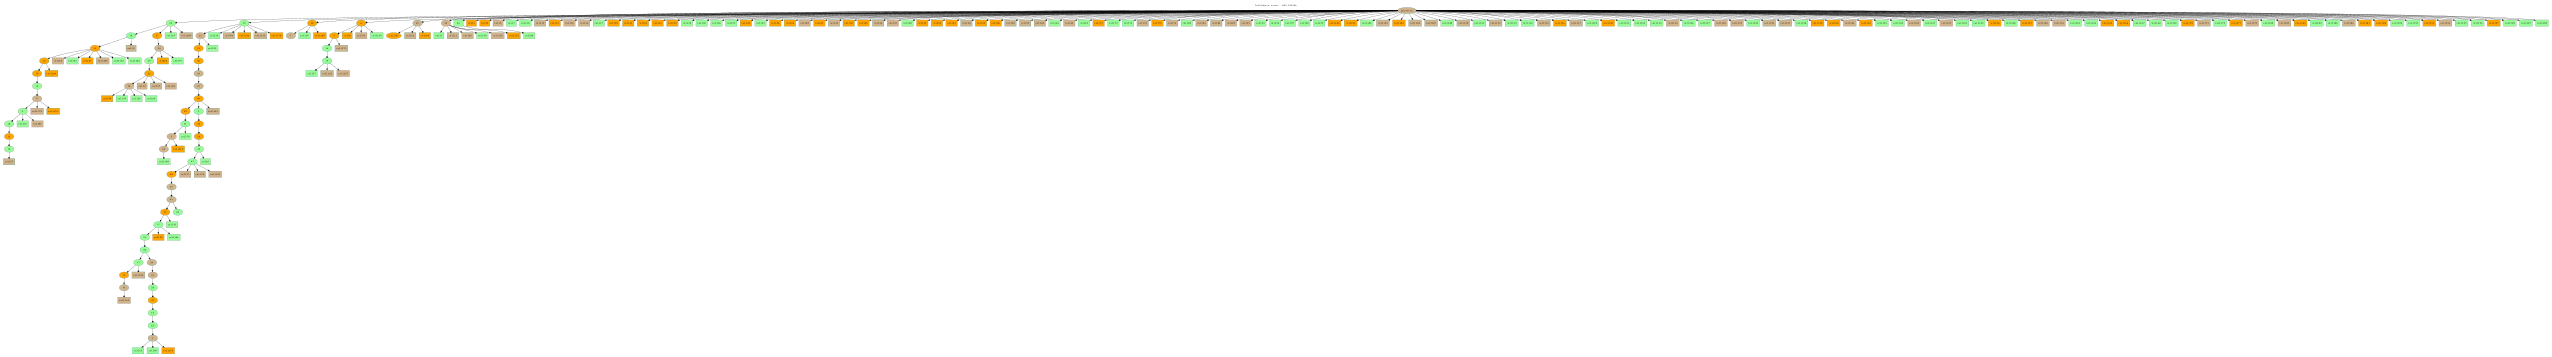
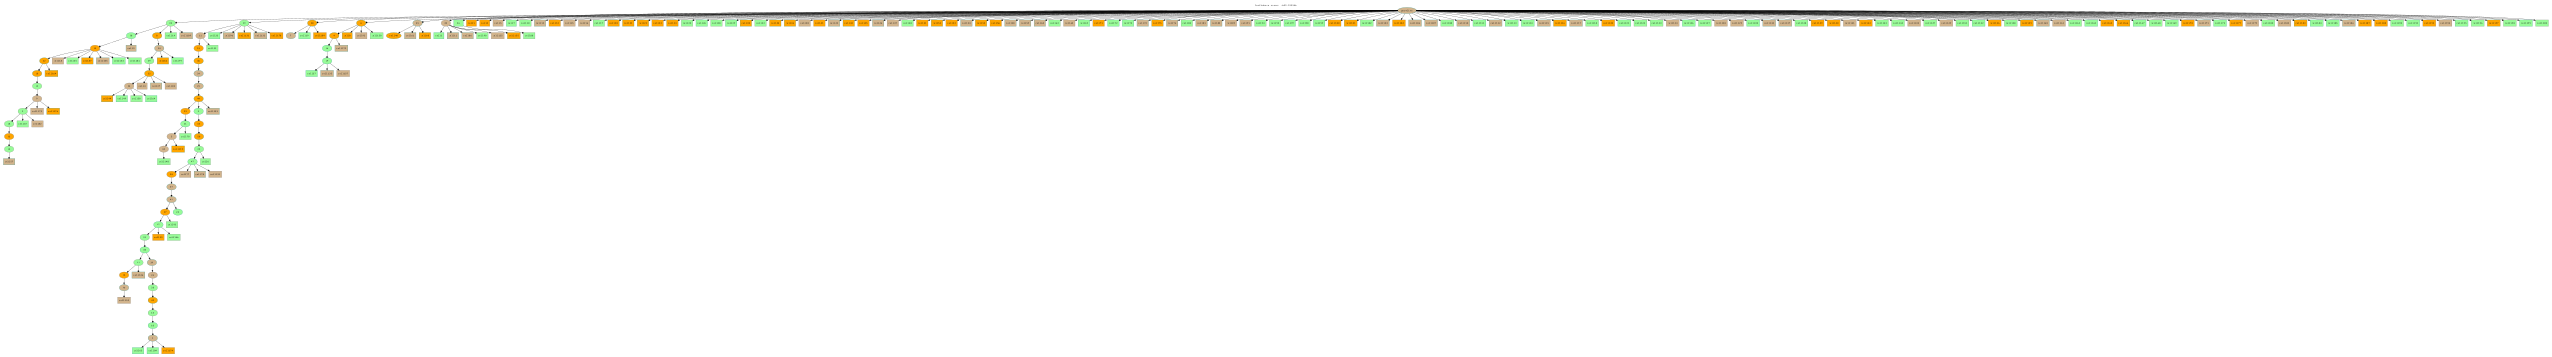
edge "32" -> "cell27": arrowhead dot -> normal
